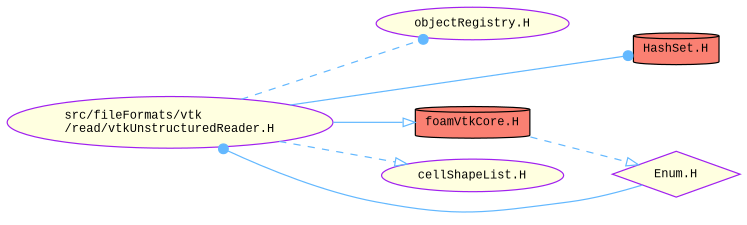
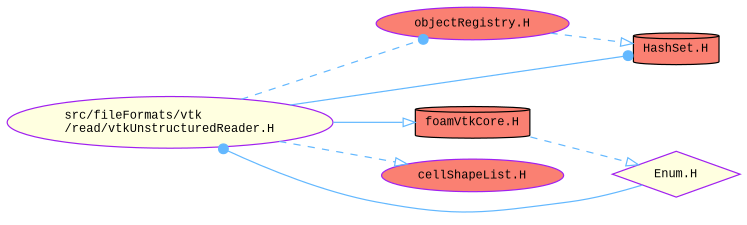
node "objectRegistry.H": fillcolor lightyellow -> salmon
edge "objectRegistry.H" -> "HashSet.H": added
node "cellShapeList.H": fillcolor lightyellow -> salmon
